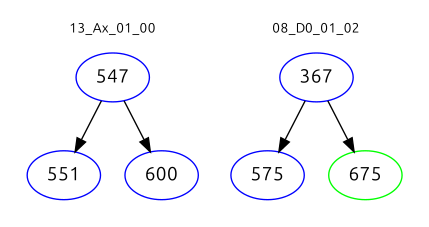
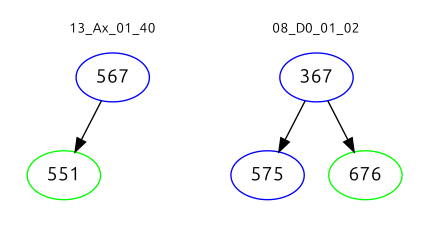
cluster "13_Ax_01_00": label "13_Ax_01_00" -> "13_Ax_01_40"
node "547": label "547" -> "567"
node "551": color blue -> green
node "600": removed
node "675": label "675" -> "676"
